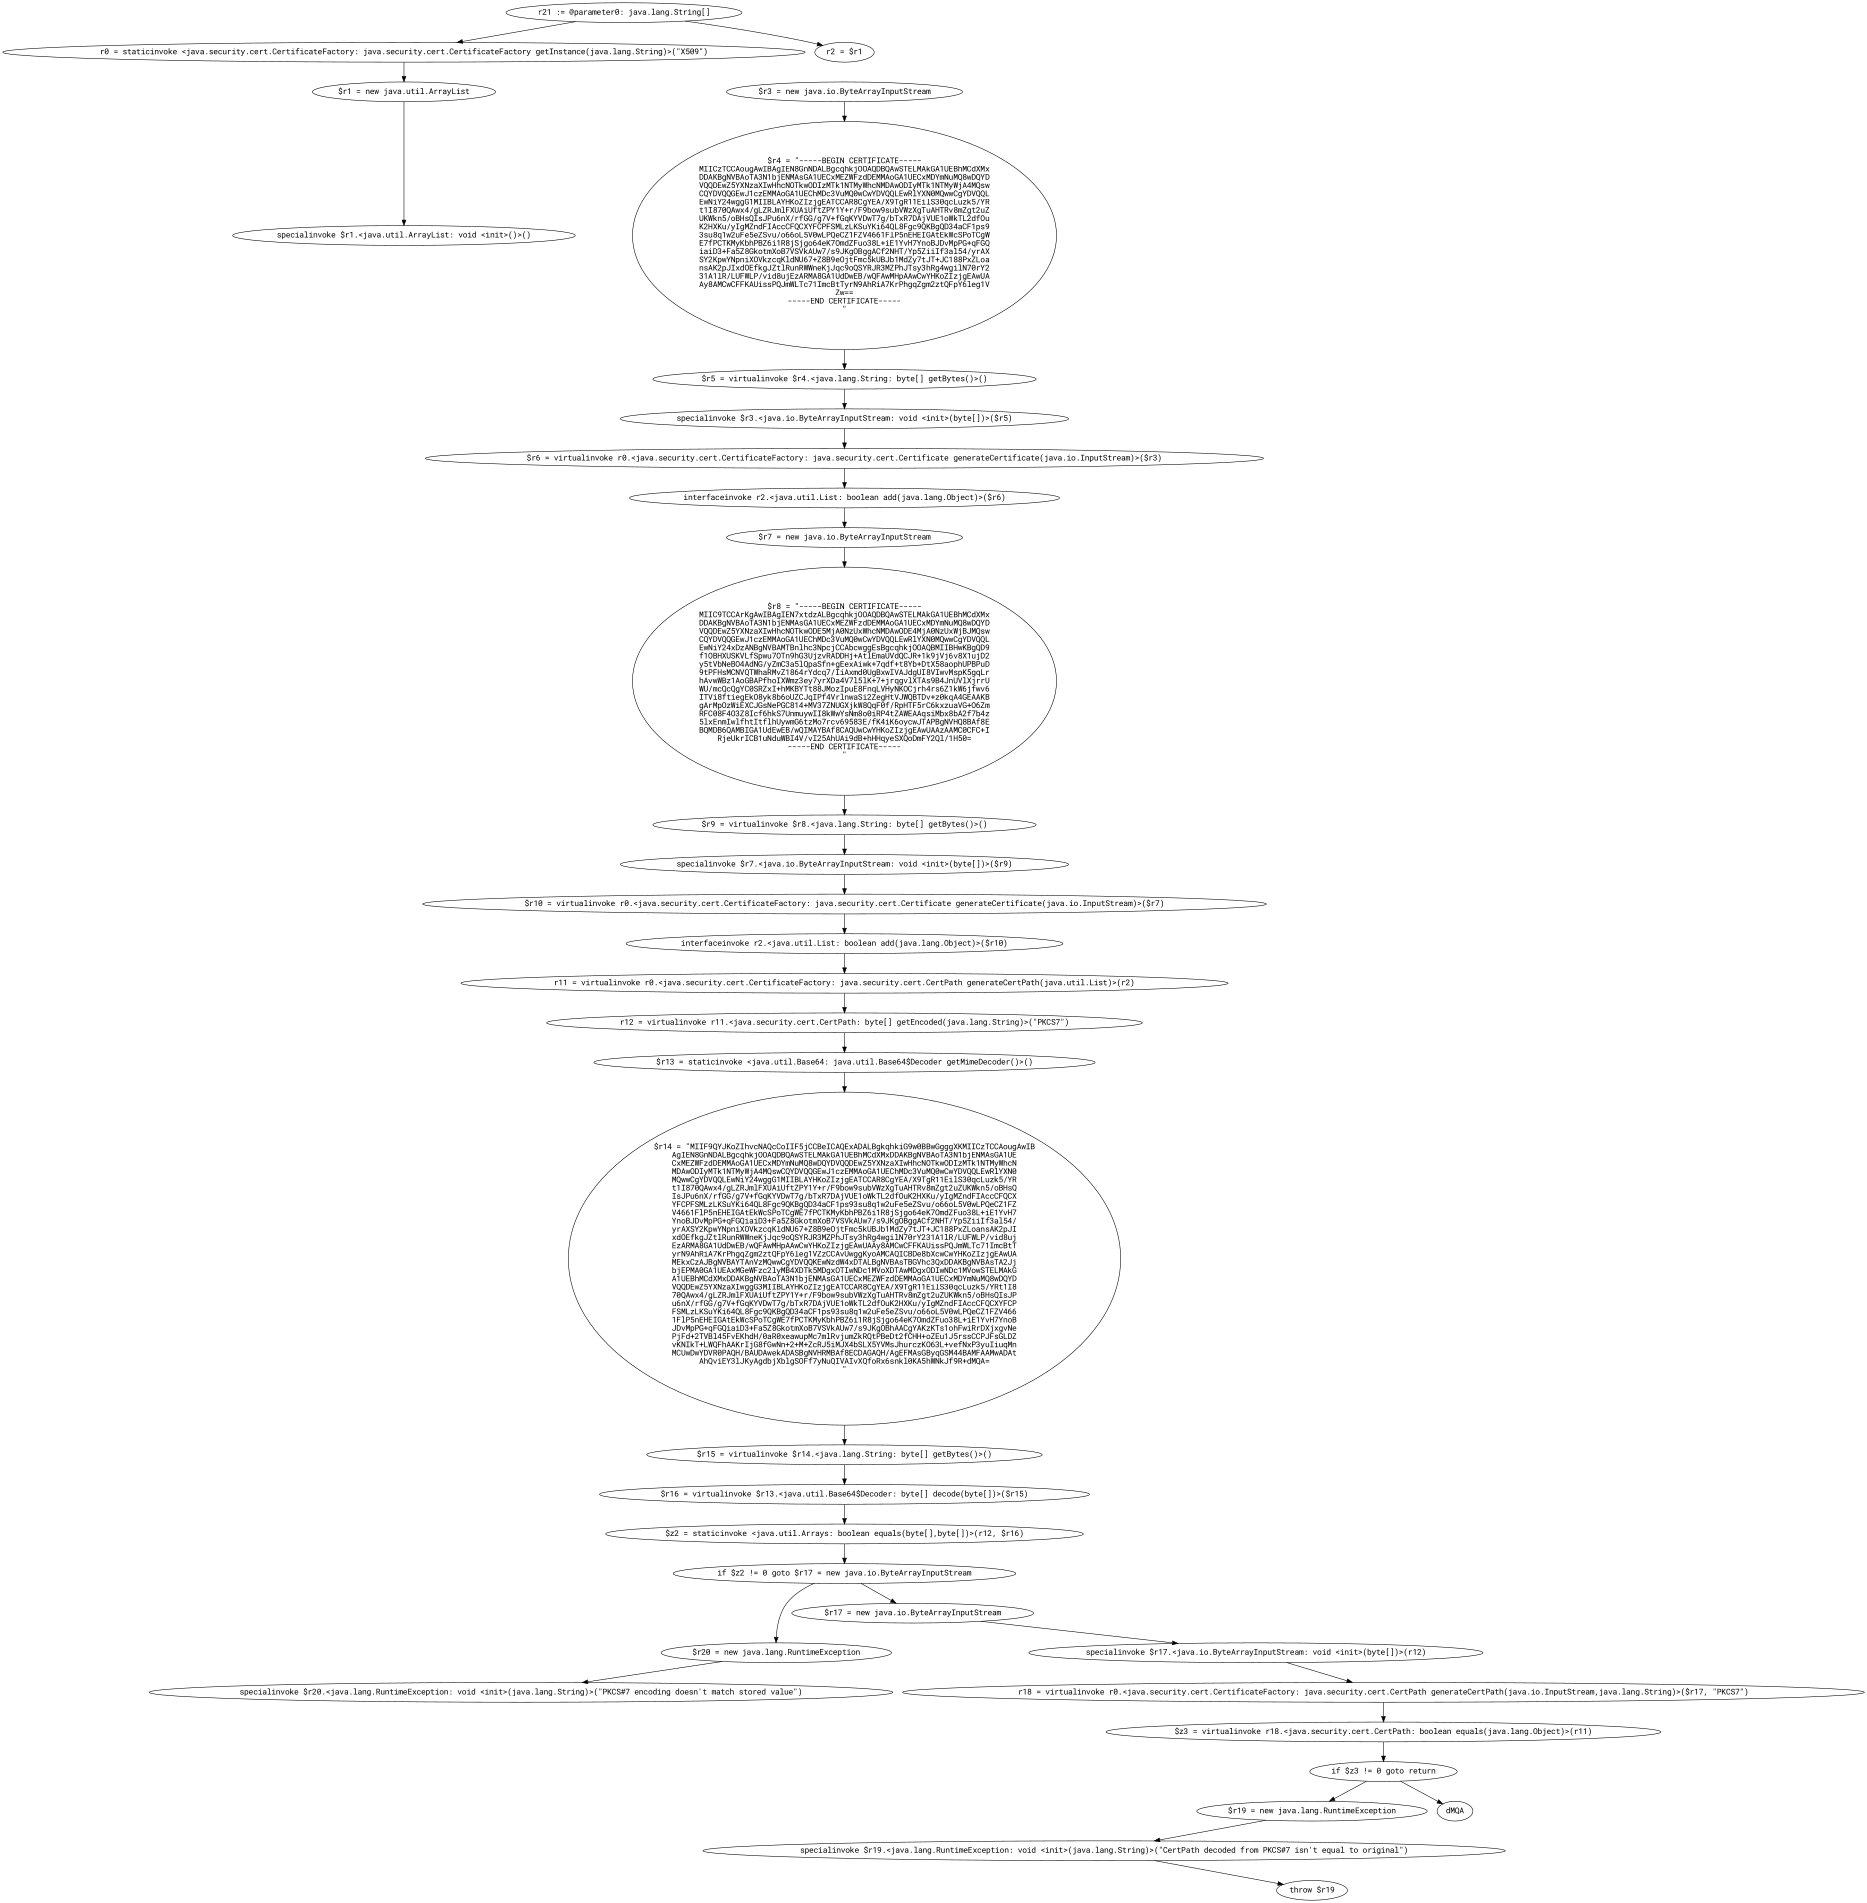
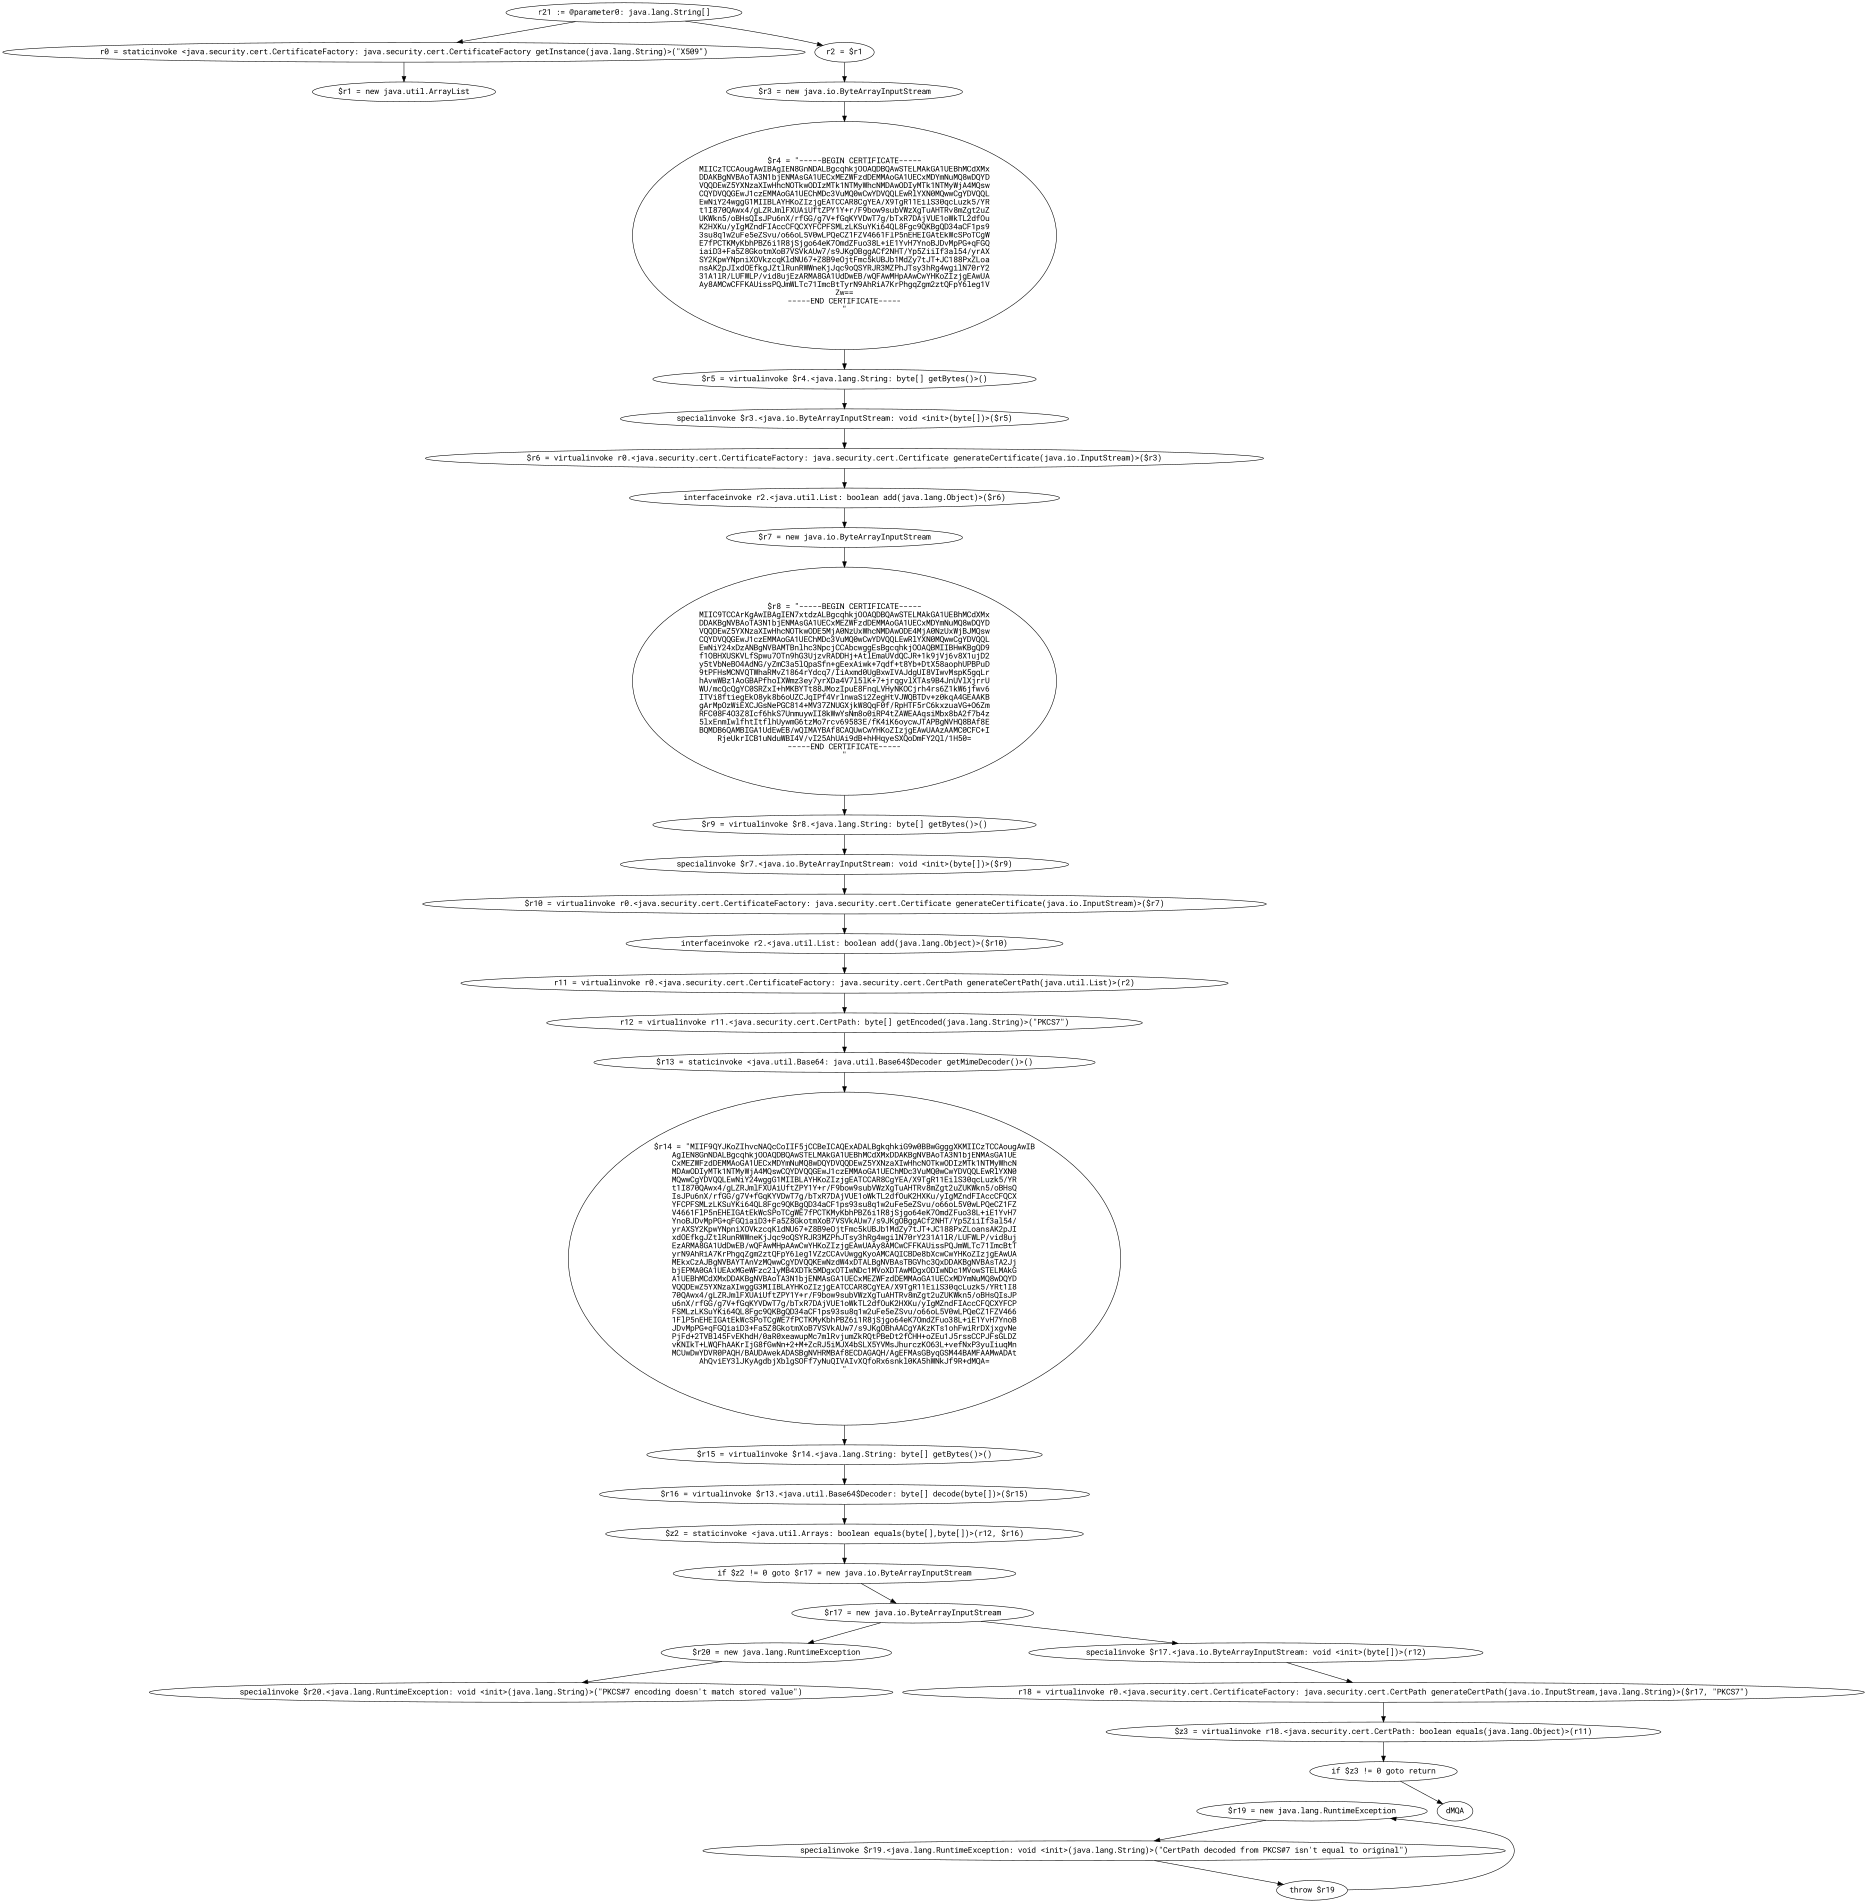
edge "r2 = $r1" -> "$r3 = new java.io.ByteArrayInputStream": added
node "specialinvoke $r1.<java.util.ArrayList: void <init>()>()": removed
edge "if $z2 != 0 goto $r17 = new java.io.ByteArrayInputStream" -> "$r20 = new java.lang.RuntimeException": now "$r17 = new java.io.ByteArrayInputStream" -> "$r20 = new java.lang.RuntimeException"
edge "if $z3 != 0 goto return" -> "$r19 = new java.lang.RuntimeException": now "throw $r19" -> "$r19 = new java.lang.RuntimeException"
